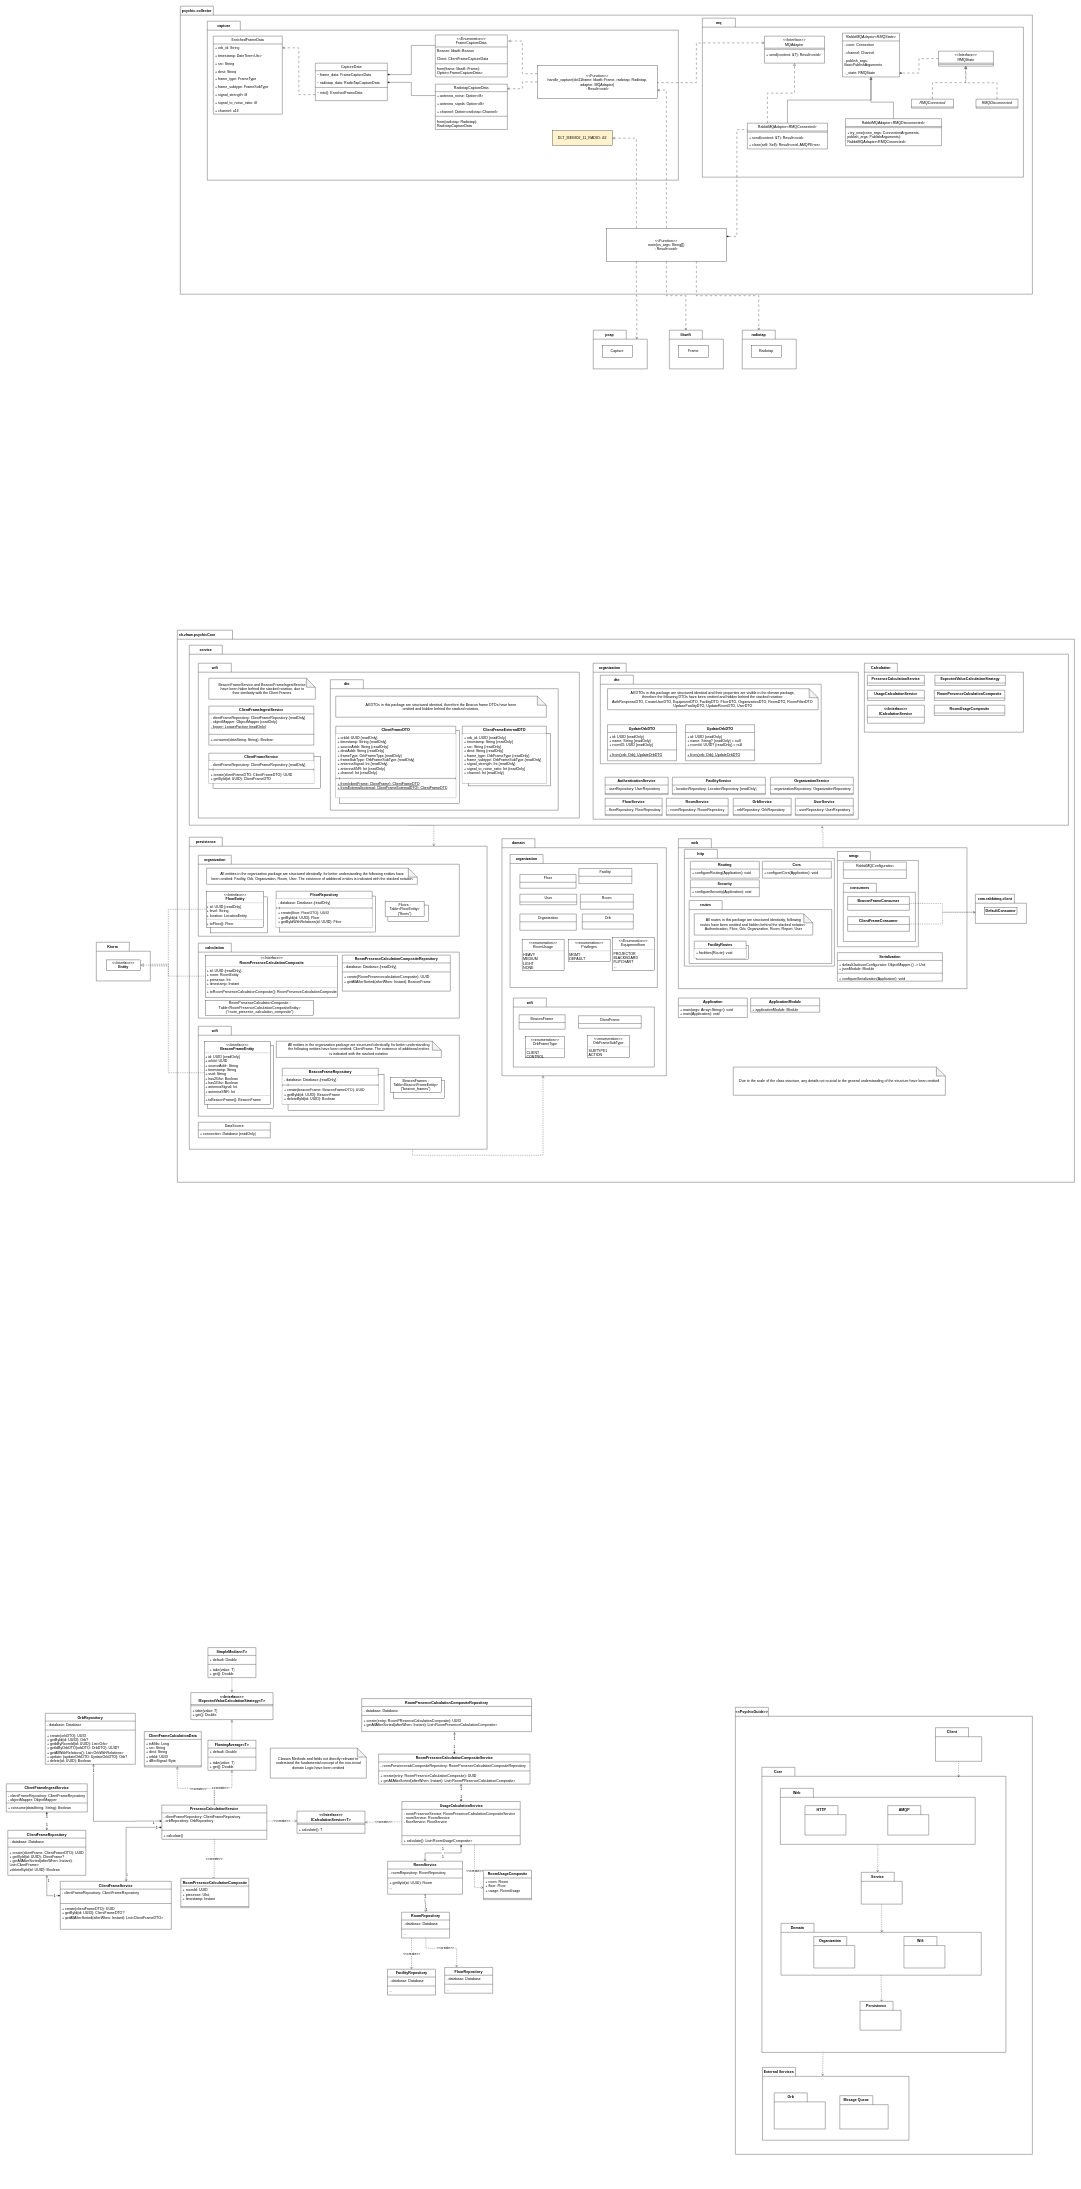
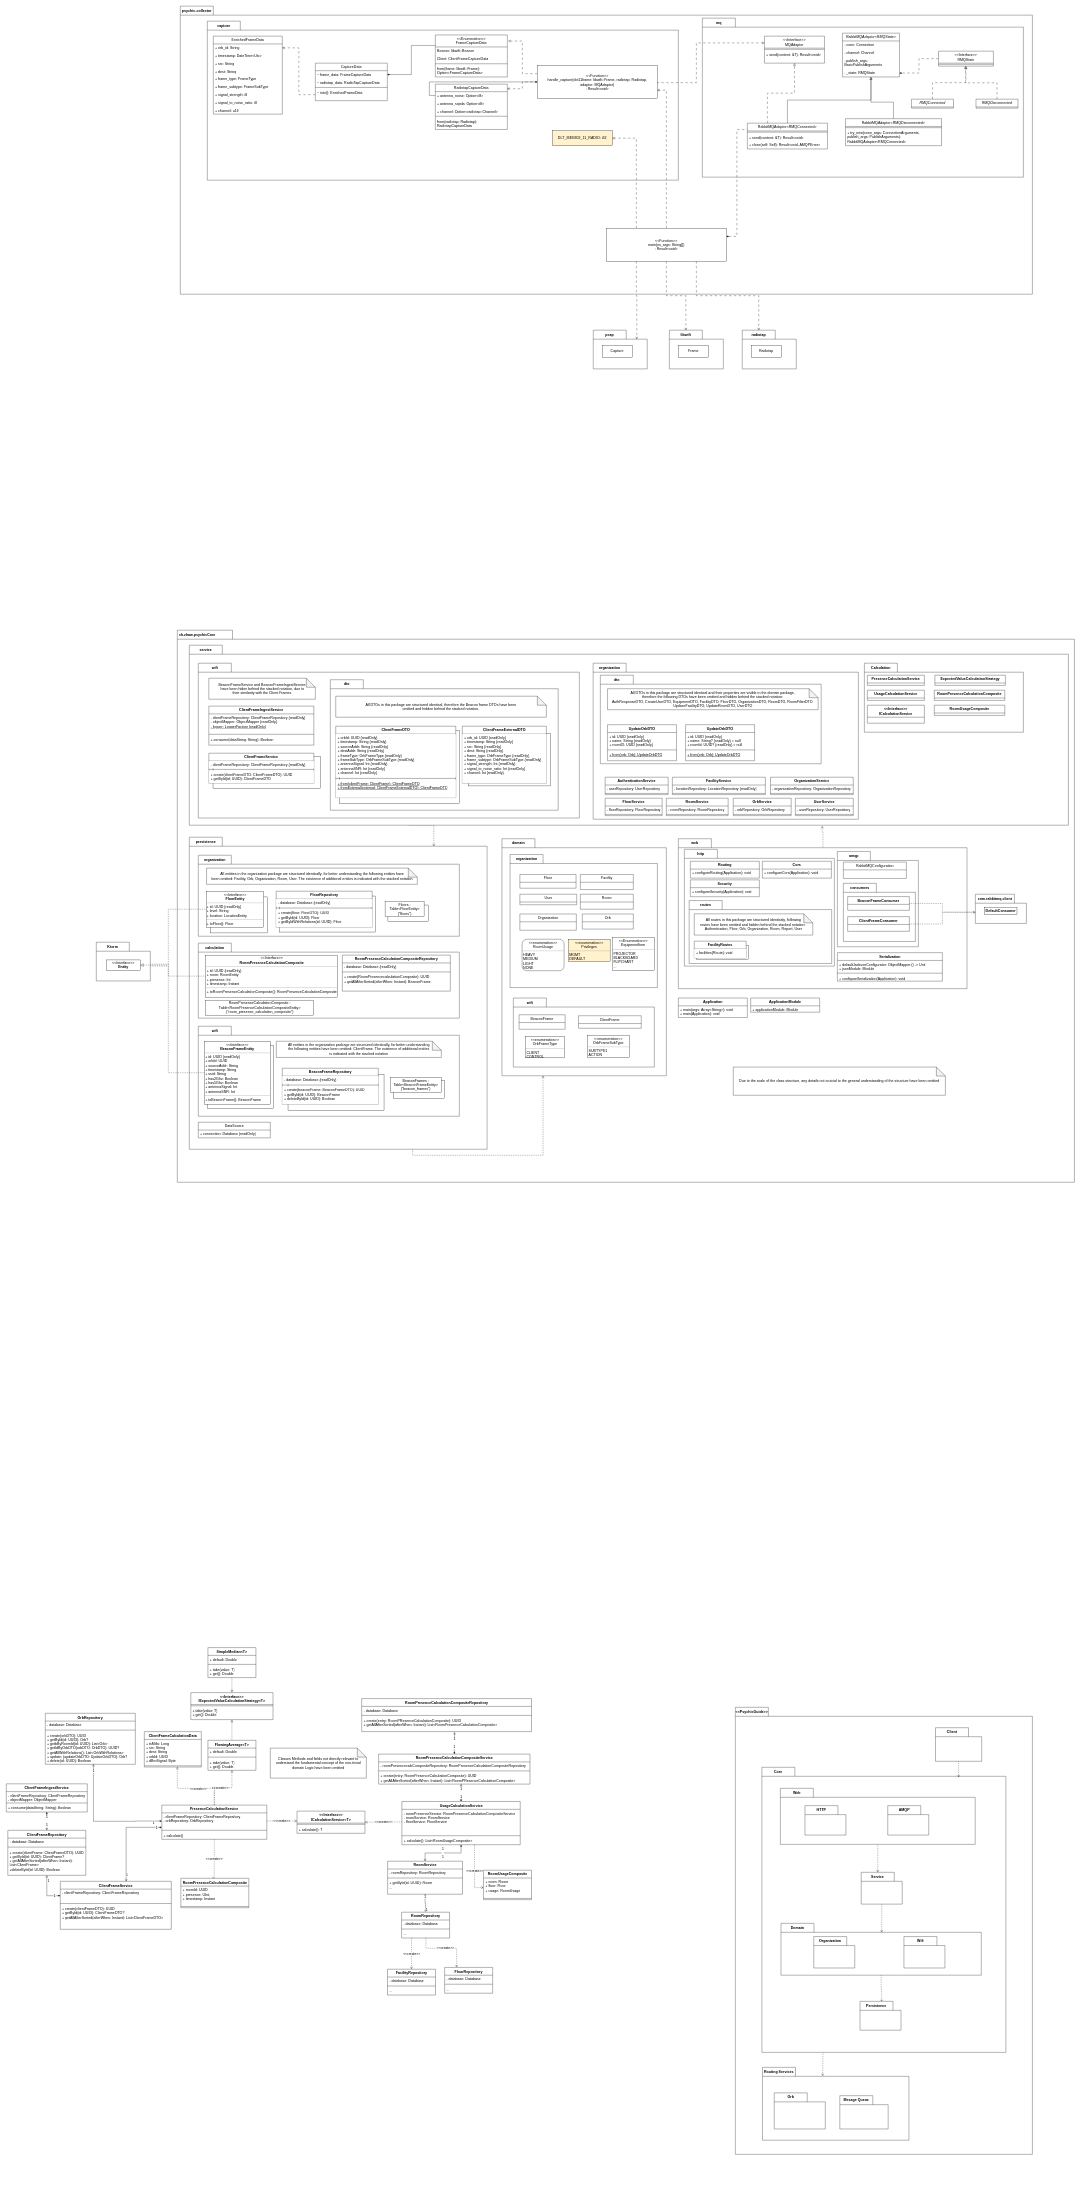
edge "+ antenna_noise: Option<i8>" -> "~ radiotap_data: RadioTapCaptureData": now "+ antenna_noise: Option<i8>" -> "<<Function>> handle_capture(dot11frame: libwifi::Frame, radiotap: Radiotap, adaptor: MQAdaptor) : Result<void>"
node "Facility": moved (605, 876) -> (607, 882)
node "<<enumeration>> Privileges MGMT DEFAULT": fillcolor #ffffff -> #fff2cc
node "<<enumeration>> RoomUsage HEAVY MEDIUM LIGHT NONE": shape rectangle -> rounded rectangle
node "External Services": label "External Services" -> "Routing Services"
